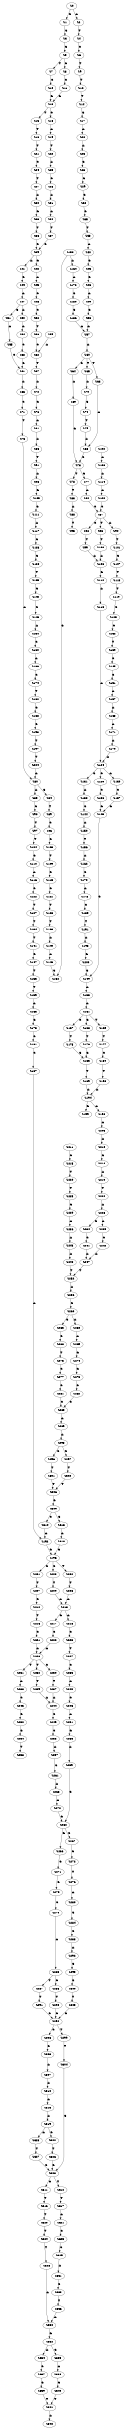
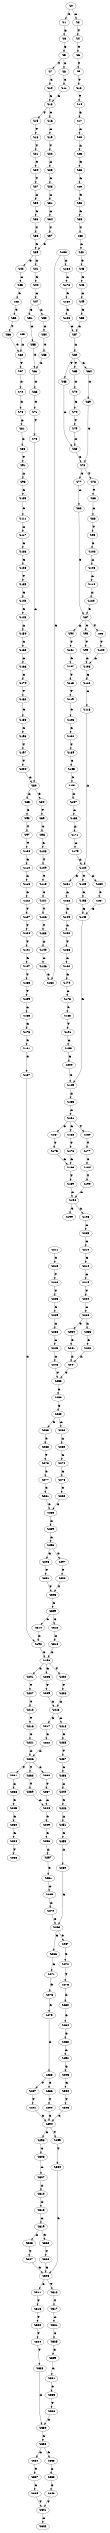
edge "S95" -> "S102": added, label "C"
